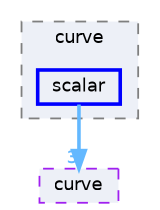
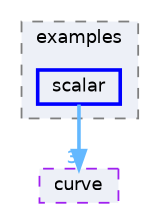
cluster "curve": label "curve" -> "examples"
